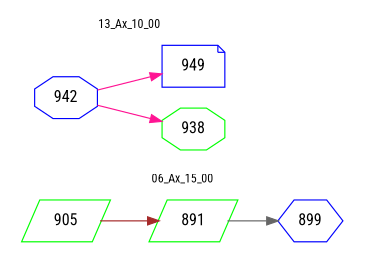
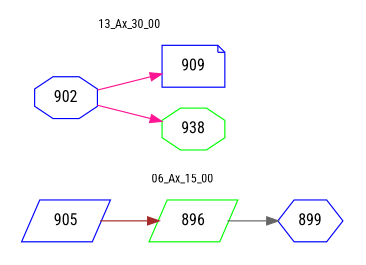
cluster "13_Ax_10_00": label "13_Ax_10_00" -> "13_Ax_30_00"
node "949": label "949" -> "909"
node "942": label "942" -> "902"
node "905": color green -> blue
node "891": label "891" -> "896"
